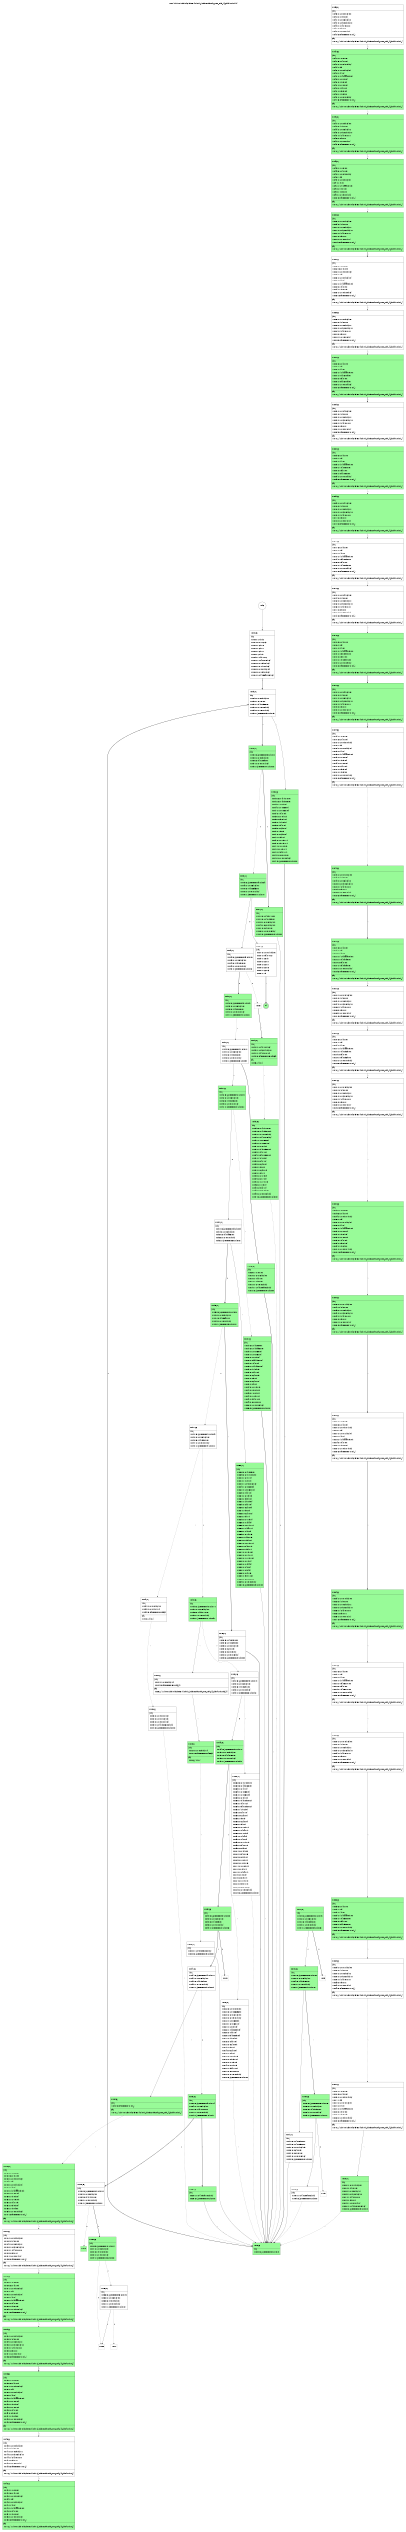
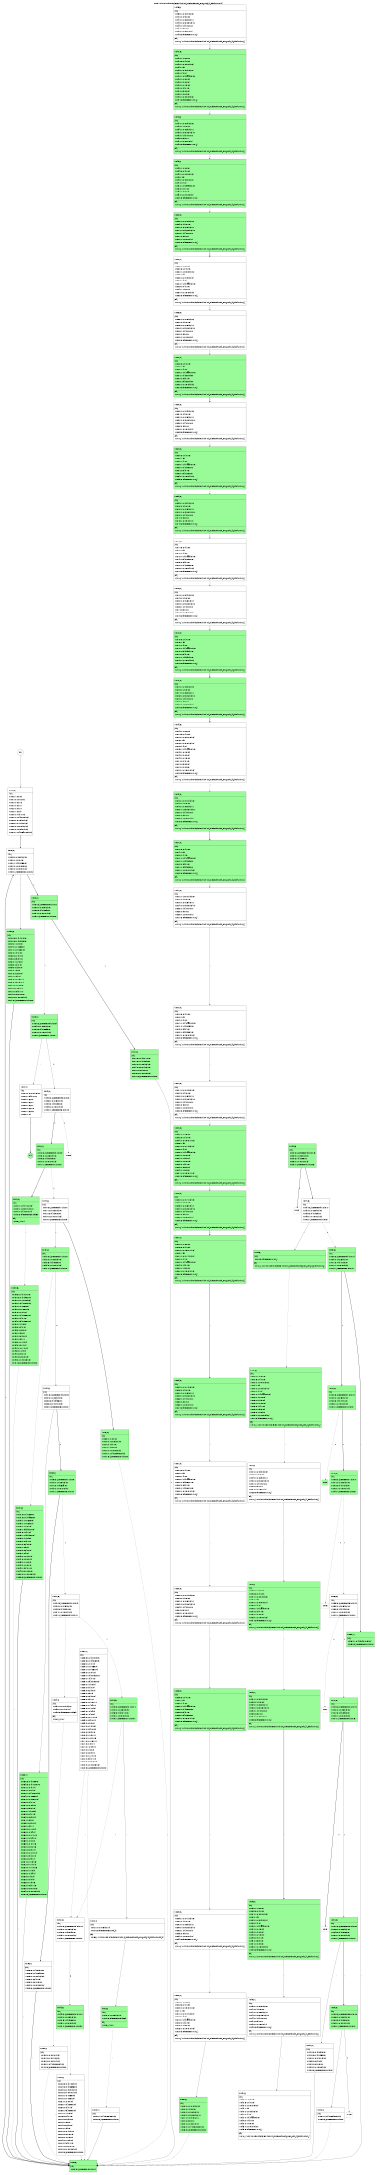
node "Desktop": label "Desktop" -> "Entry"
edge "0x402495" -> "0x401d86 [23]": now "0x401b06 [22]" -> "0x401d86 [23]"
node "0x402313 [44]": fillcolor white -> palegreen
edge "0x401ba6 [25]" -> "0x4025a3 [144]": reversed
edge "0x40245e [25]" -> "0x4026ec [5]": style bold -> dashed
edge "0x401bbf [25]" -> "0x401bd8 [25]": removed, label "4"
node "0x401c23 [25]": fillcolor white -> palegreen
edge "0x401c55 [25]" -> "0x4026e5": now "0x401c55 [25]" -> "0x401c6e [25]"
node "0x401f32 [44]": fillcolor palegreen -> white
